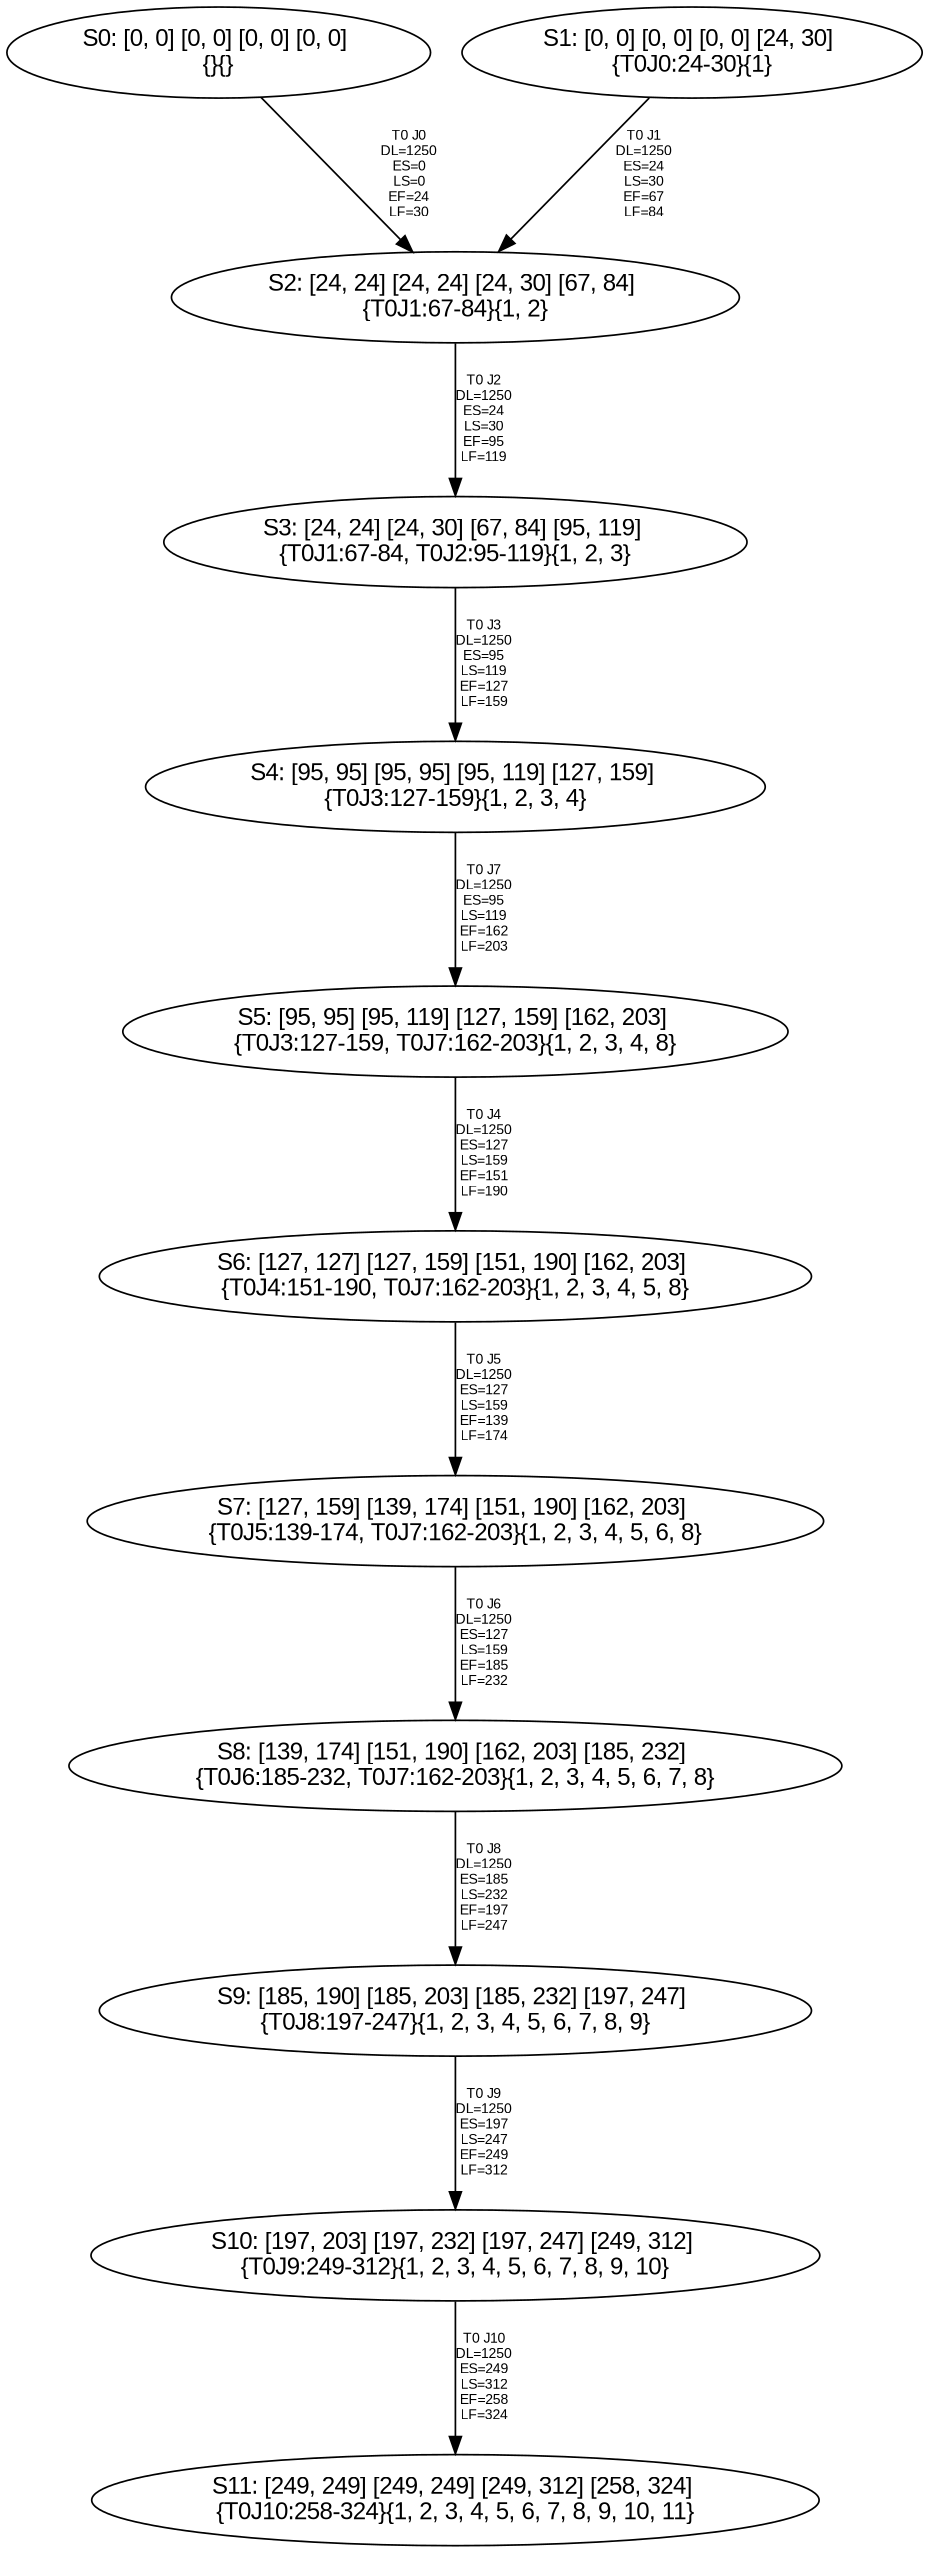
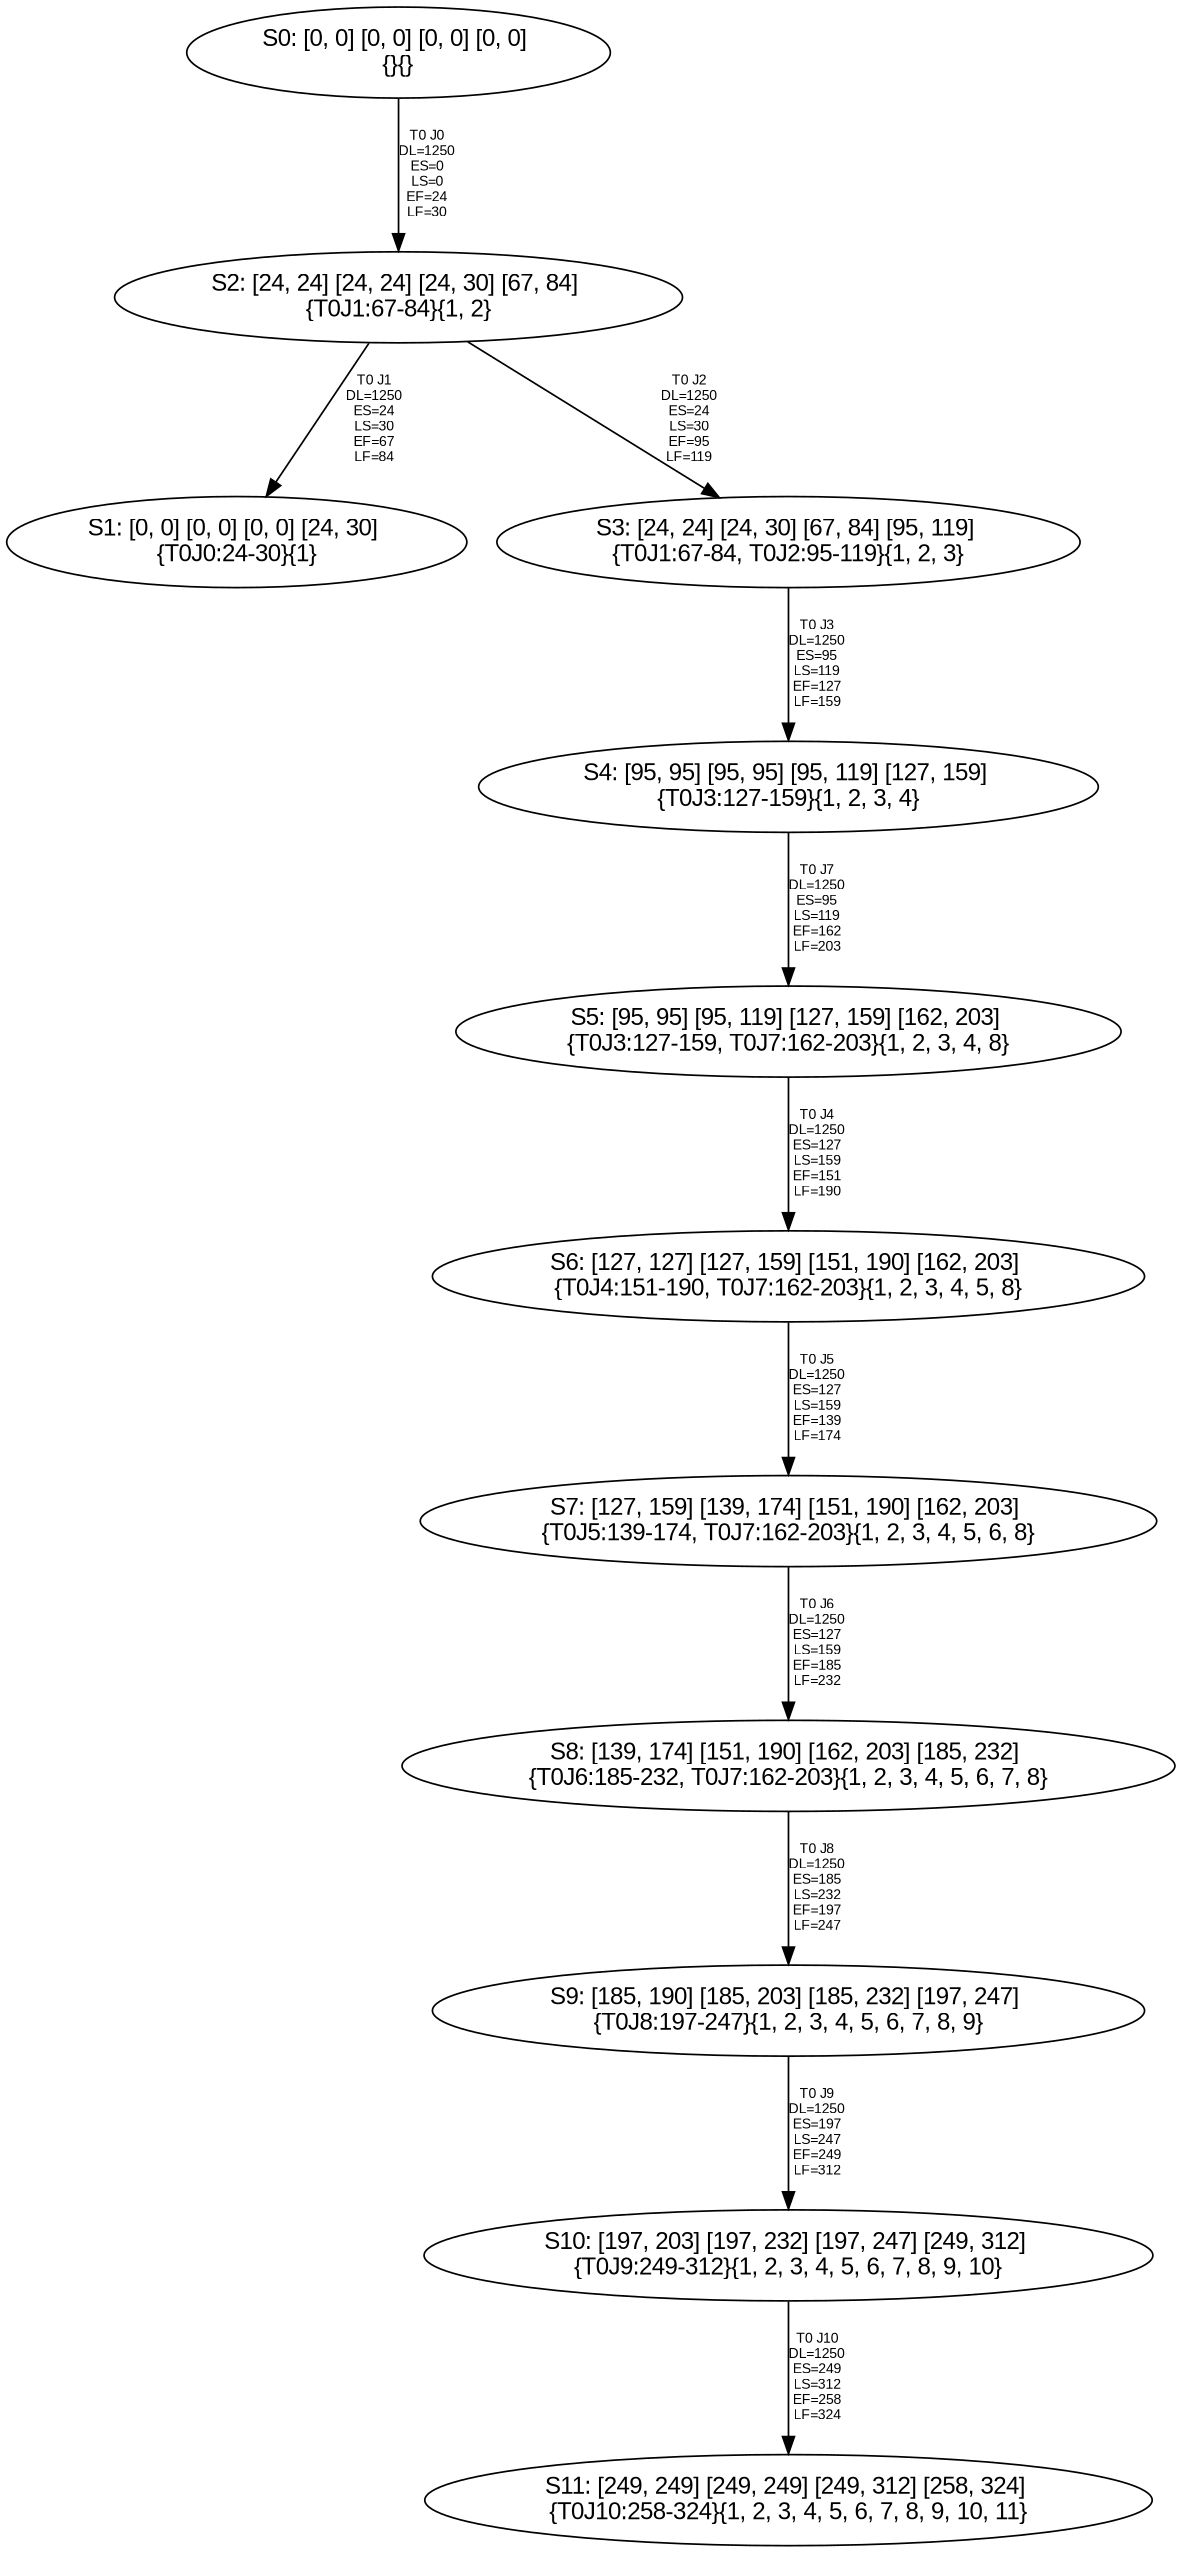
edge "S1: [0, 0] [0, 0] [0, 0] [24, 30] {T0J0:24-30}{1}" -> "S2: [24, 24] [24, 24] [24, 30] [67, 84] {T0J1:67-84}{1, 2}": reversed
